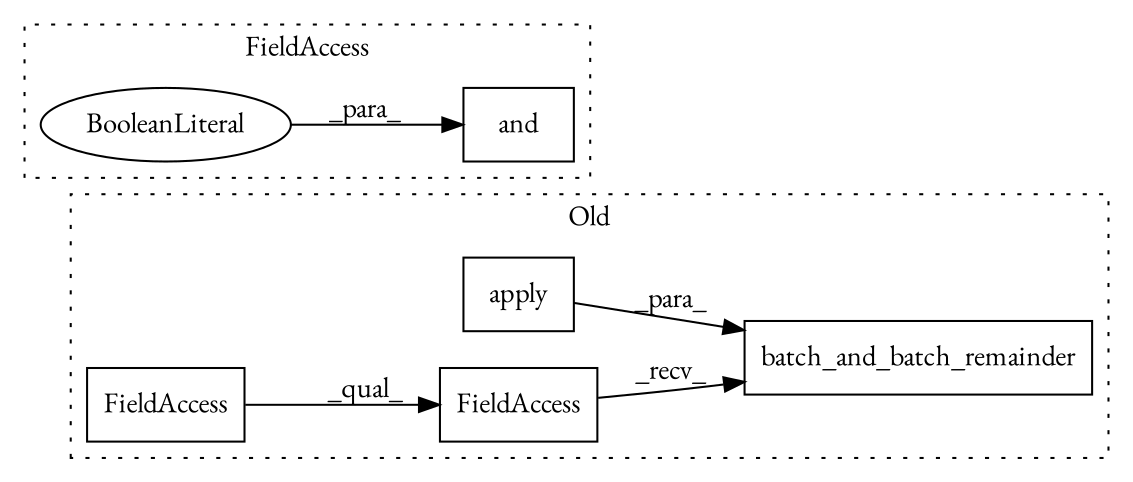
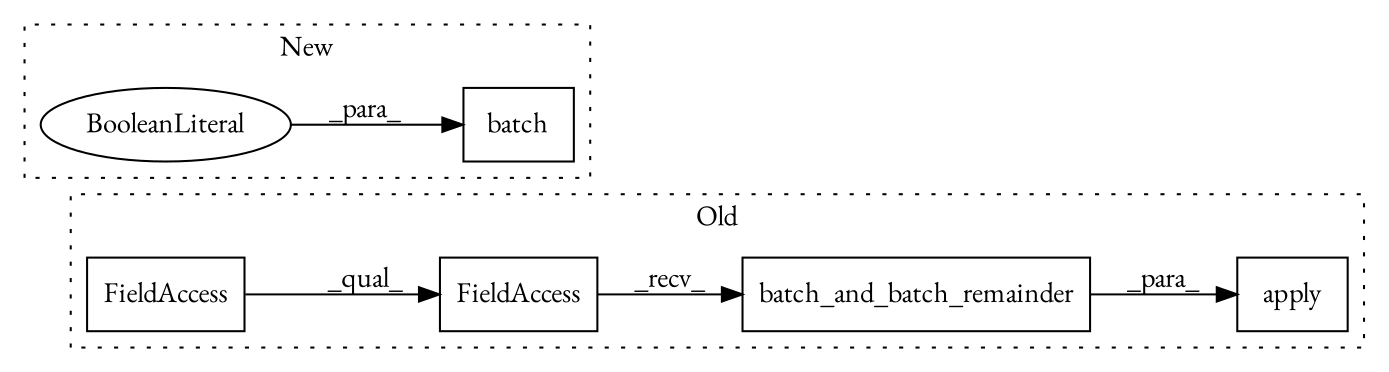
cluster "FieldAccess": label "FieldAccess" -> "New"
node "and": label "and" -> "batch"
edge "apply" -> "batch_and_batch_remainder": reversed
